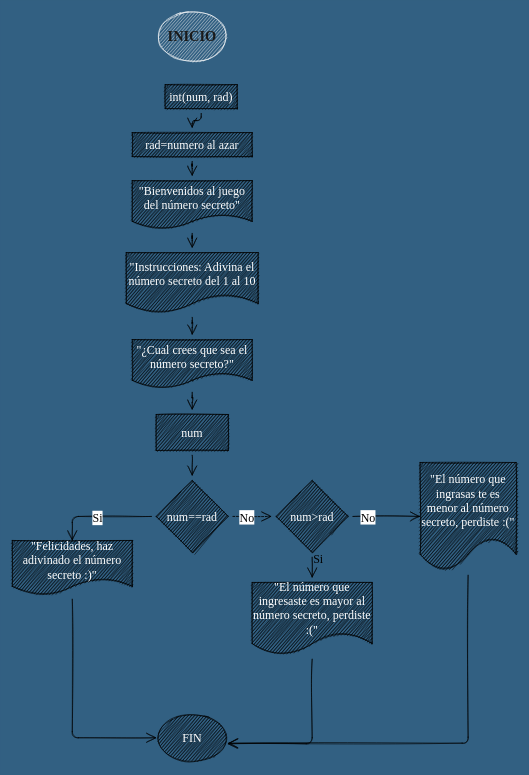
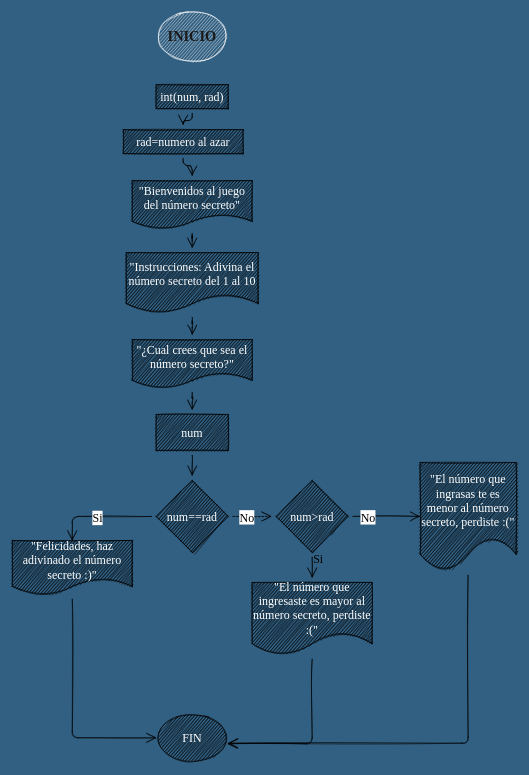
node "int(num, rad)": moved (201, 96) -> (192, 96)
node "rad=numero al azar": moved (192, 144) -> (183, 141)
